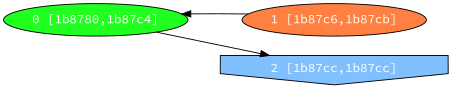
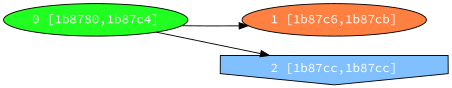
edge "1 [1b87c6,1b87cb]" -> "0 [1b8780,1b87c4]": reversed
